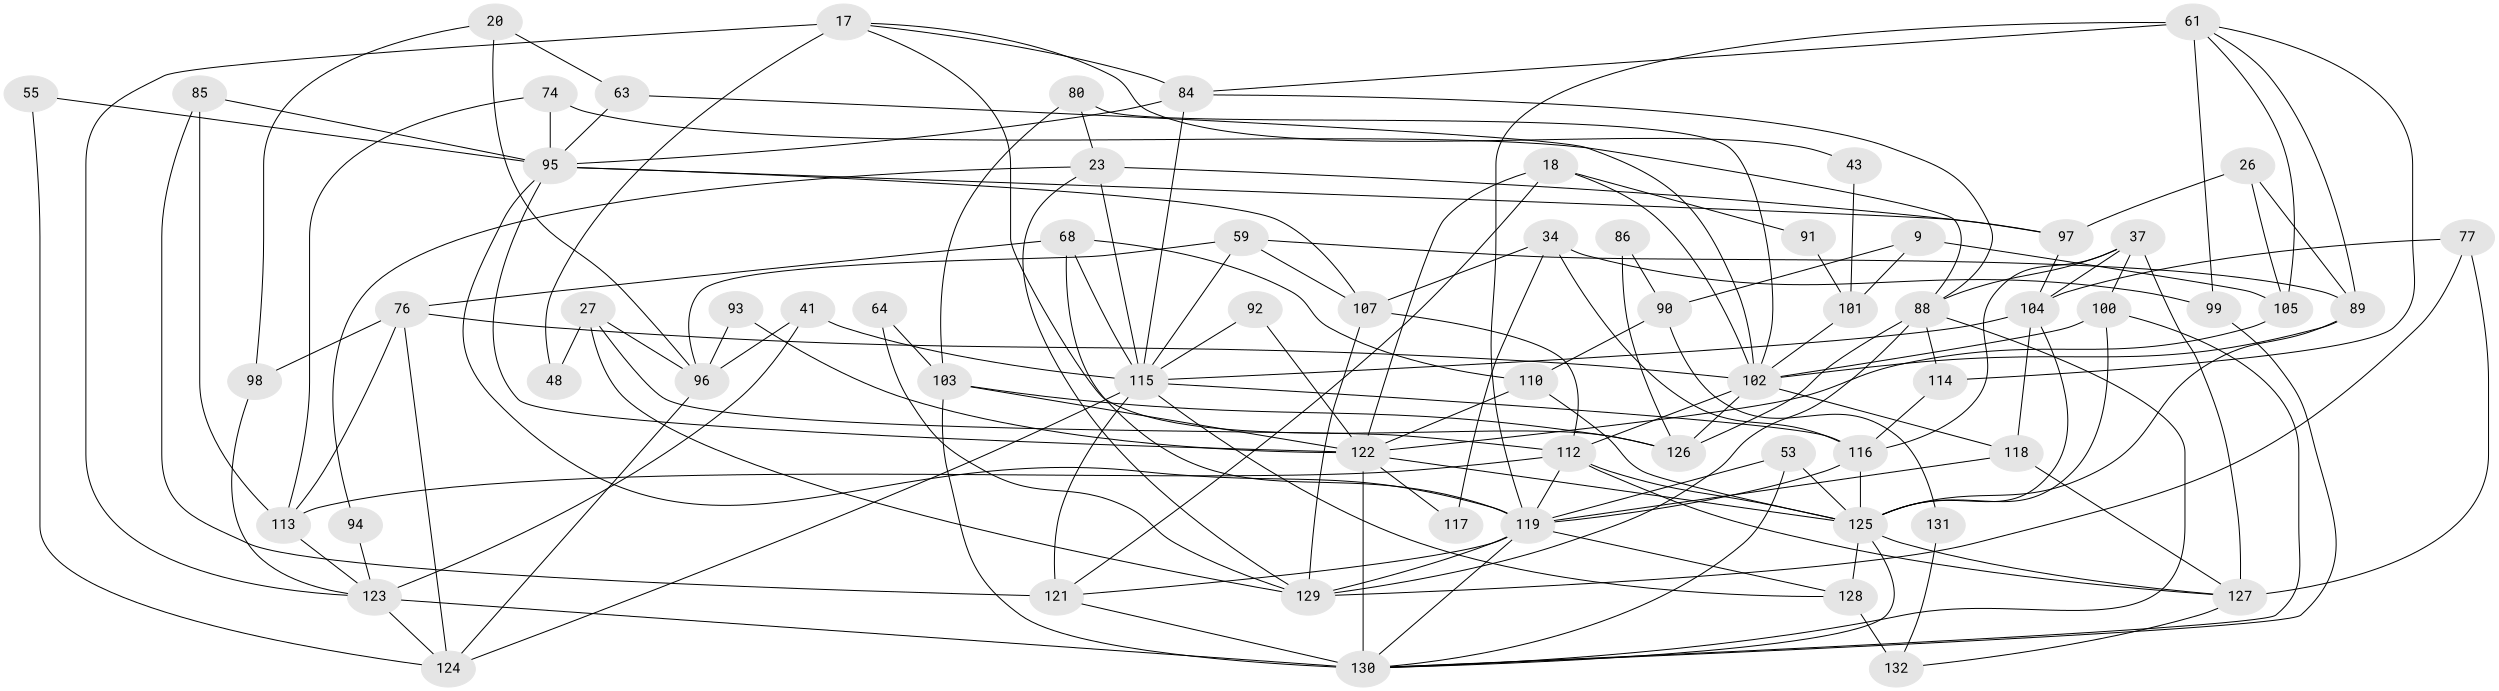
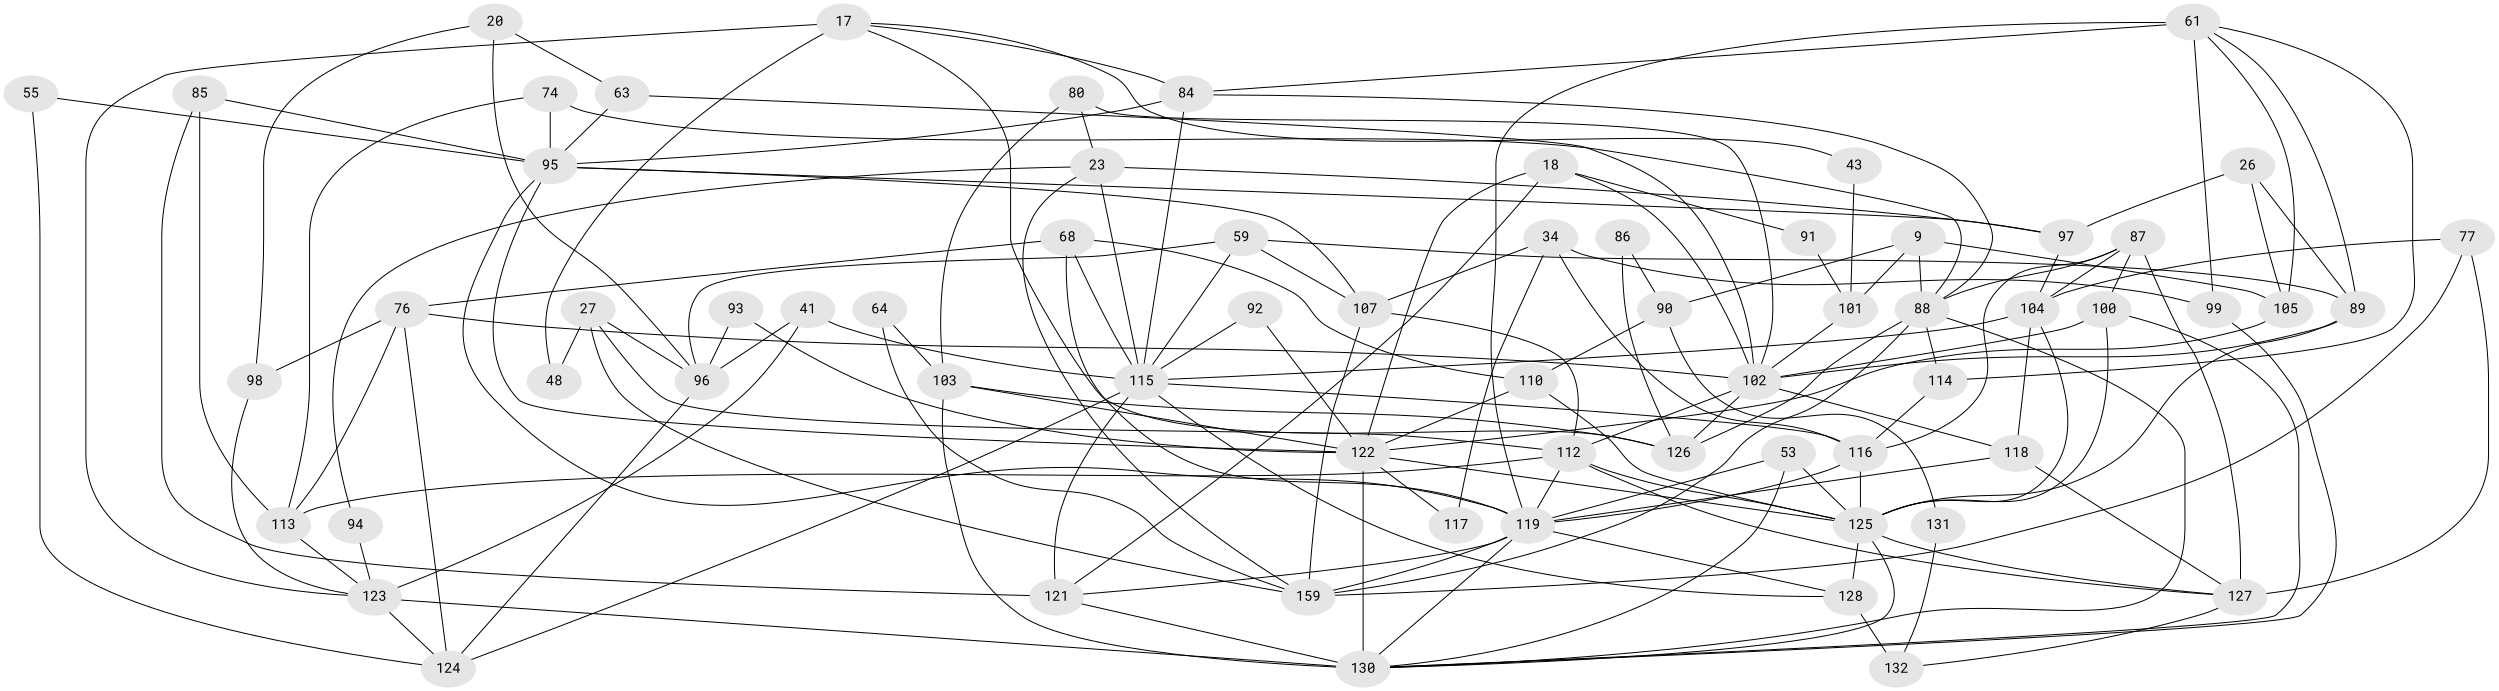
node "37": label "37" -> "87"
edge "9" -- "88": added
node "129": label "129" -> "159"
